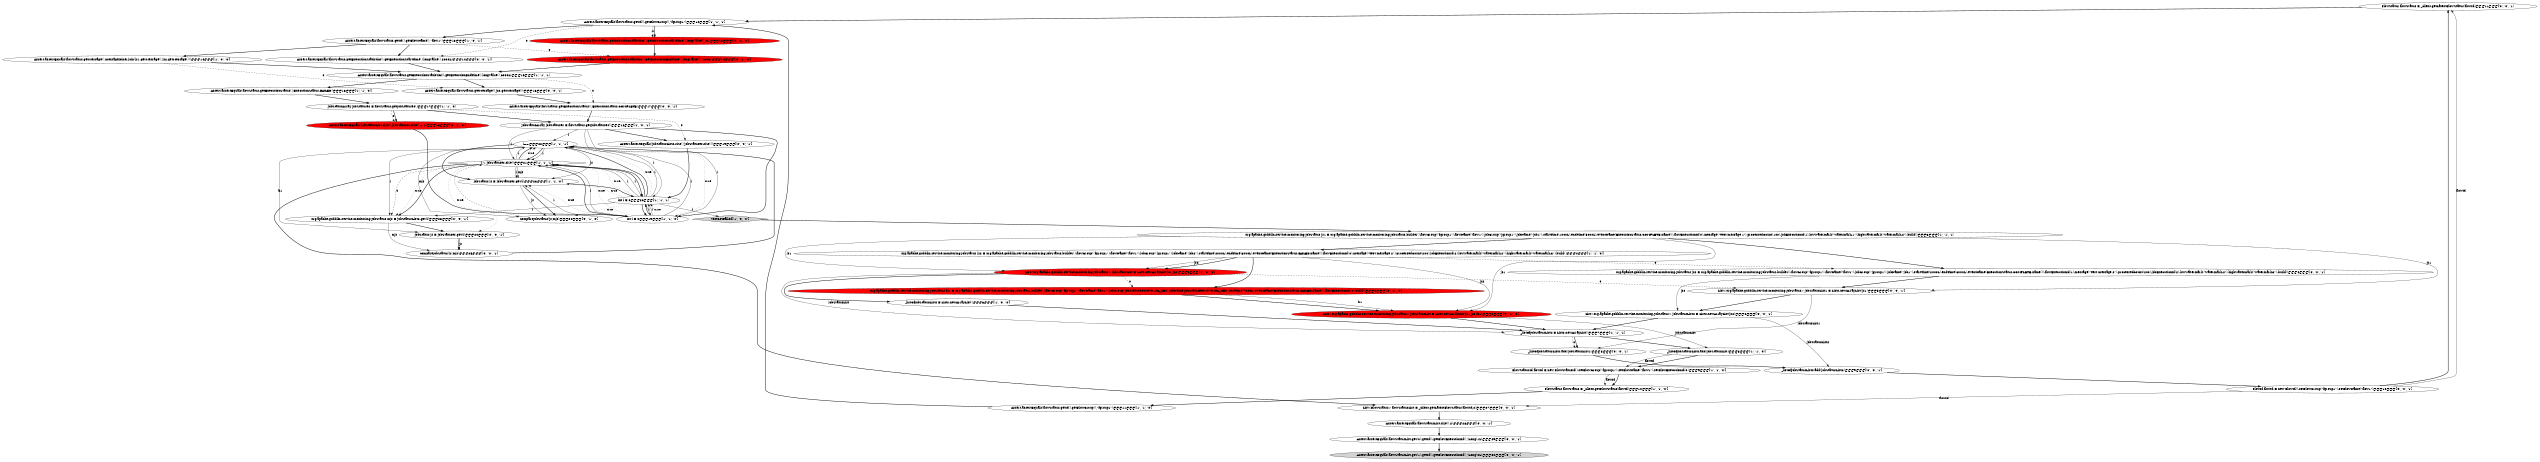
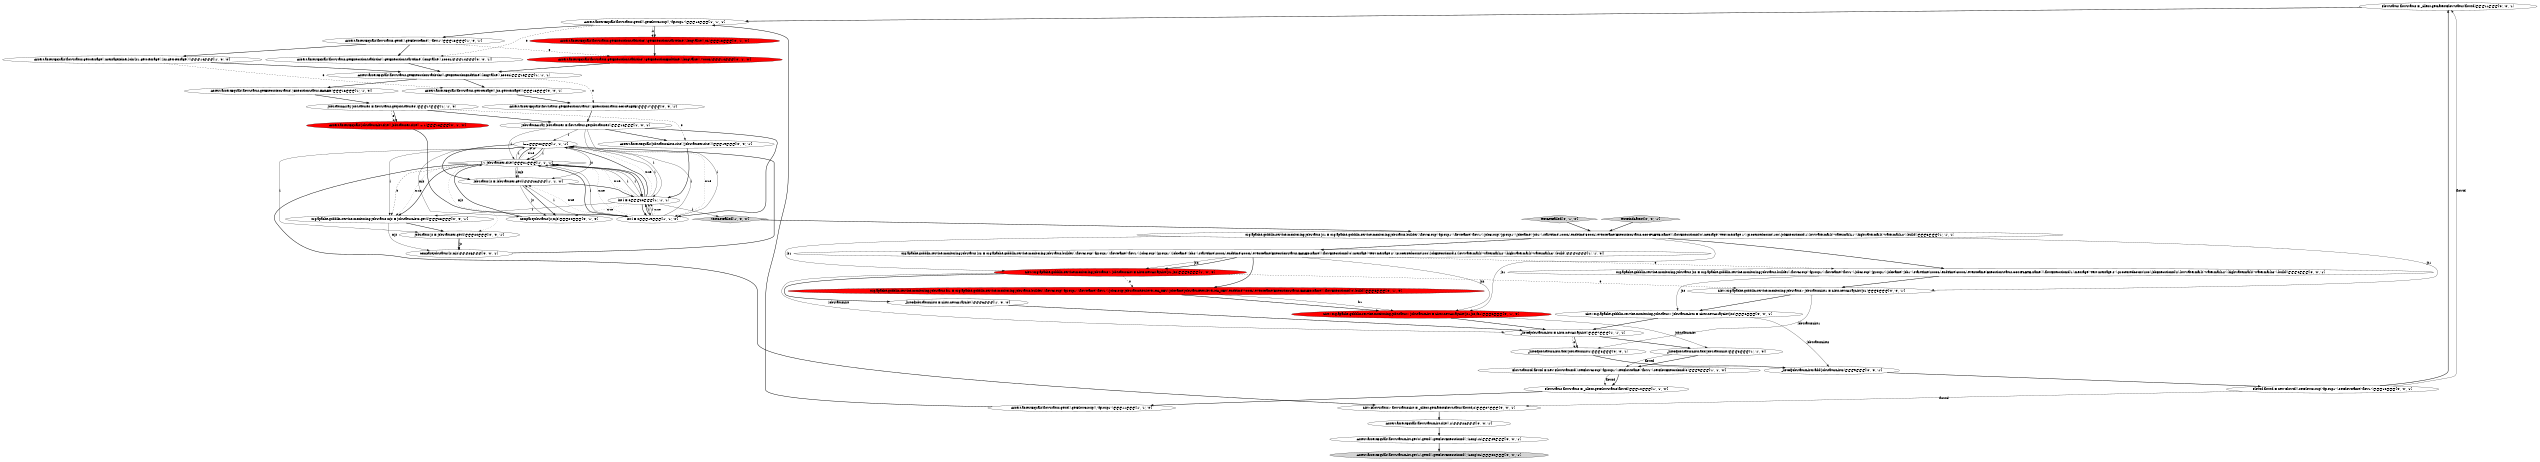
edge "int i = 0@@@20@@@['1', '1', '1']" -> "JobStatus js = jobStatuses.get(i)@@@23@@@['1', '1', '0']": removed, label "true"
edge "i++@@@22@@@['1', '1', '1']" -> "JobStatus js = jobStatuses.get(i)@@@24@@@['0', '0', '1']": label "fs1" -> "i"
edge "i < jobStatuses.size()@@@21@@@['1', '1', '1']" -> "JobStatus js = jobStatuses.get(i)@@@24@@@['0', '0', '1']": label "true" -> "mjs"
edge "compareJobStatus(js,mjs)@@@24@@@['0', '1', '0']" -> "i < jobStatuses.size()@@@21@@@['1', '1', '1']": style dashed -> bold
node "testGetFailed['0', '1', '0']": added
node "testFindLatest['0', '0', '1']": added
